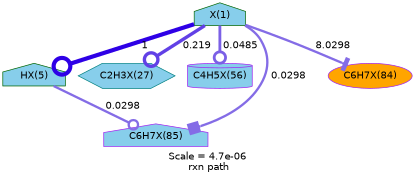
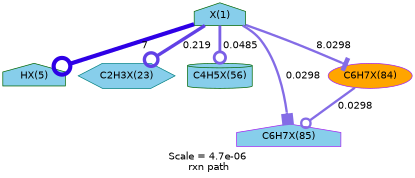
edge "X(1)" -> "HX(5)": label " 1" -> " 7"
node "C2H3X(27)": label "C2H3X(27)" -> "C2H3X(23)"
node "C4H5X(56)": color purple -> darkgreen
edge "HX(5)" -> "C6H7X(85)": now "C6H7X(84)" -> "C6H7X(85)"
